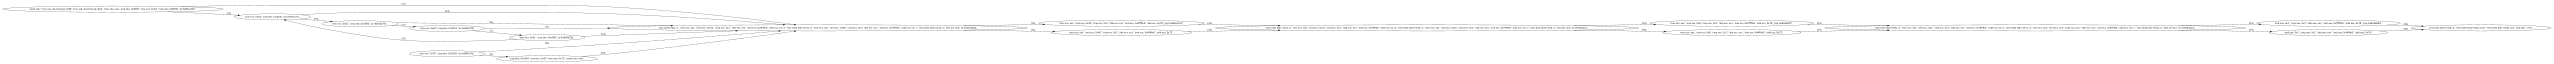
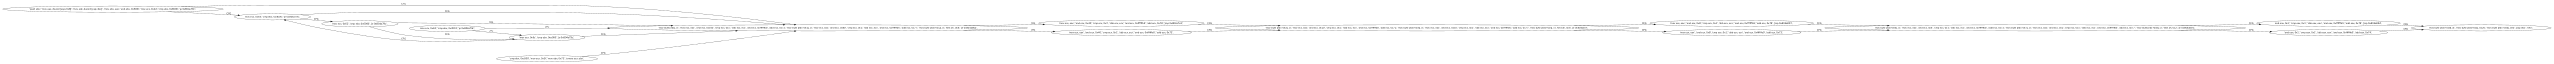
edge "'mov ecx, 0x62', 'cmp ebx, 0x6000', 'je 0x804a79c'," -> "'mov ecx, 0x63', 'cmp ebx, 0x2001', 'je 0x804a79c',": now "'mov ecx, 0x62', 'cmp ebx, 0x6000', 'je 0x804a79c'," -> "'mov ecx, 0x6c', 'cmp ebx, 0xa000', 'je 0x804a79c',"
node "'mov ecx, 0x70', 'cmp ebx, 0x1000', 'je 0x804a79c',": removed
